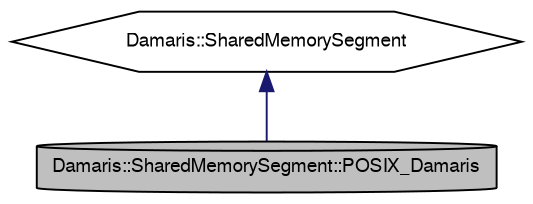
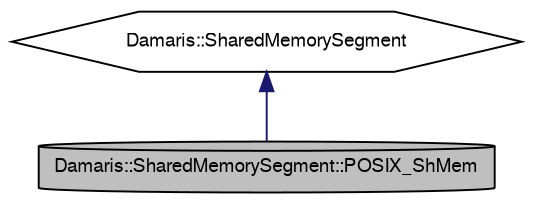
node "Damaris::SharedMemorySegment::POSIX_Damaris": label "Damaris::SharedMemorySegment::POSIX_Damaris" -> "Damaris::SharedMemorySegment::POSIX_ShMem"
